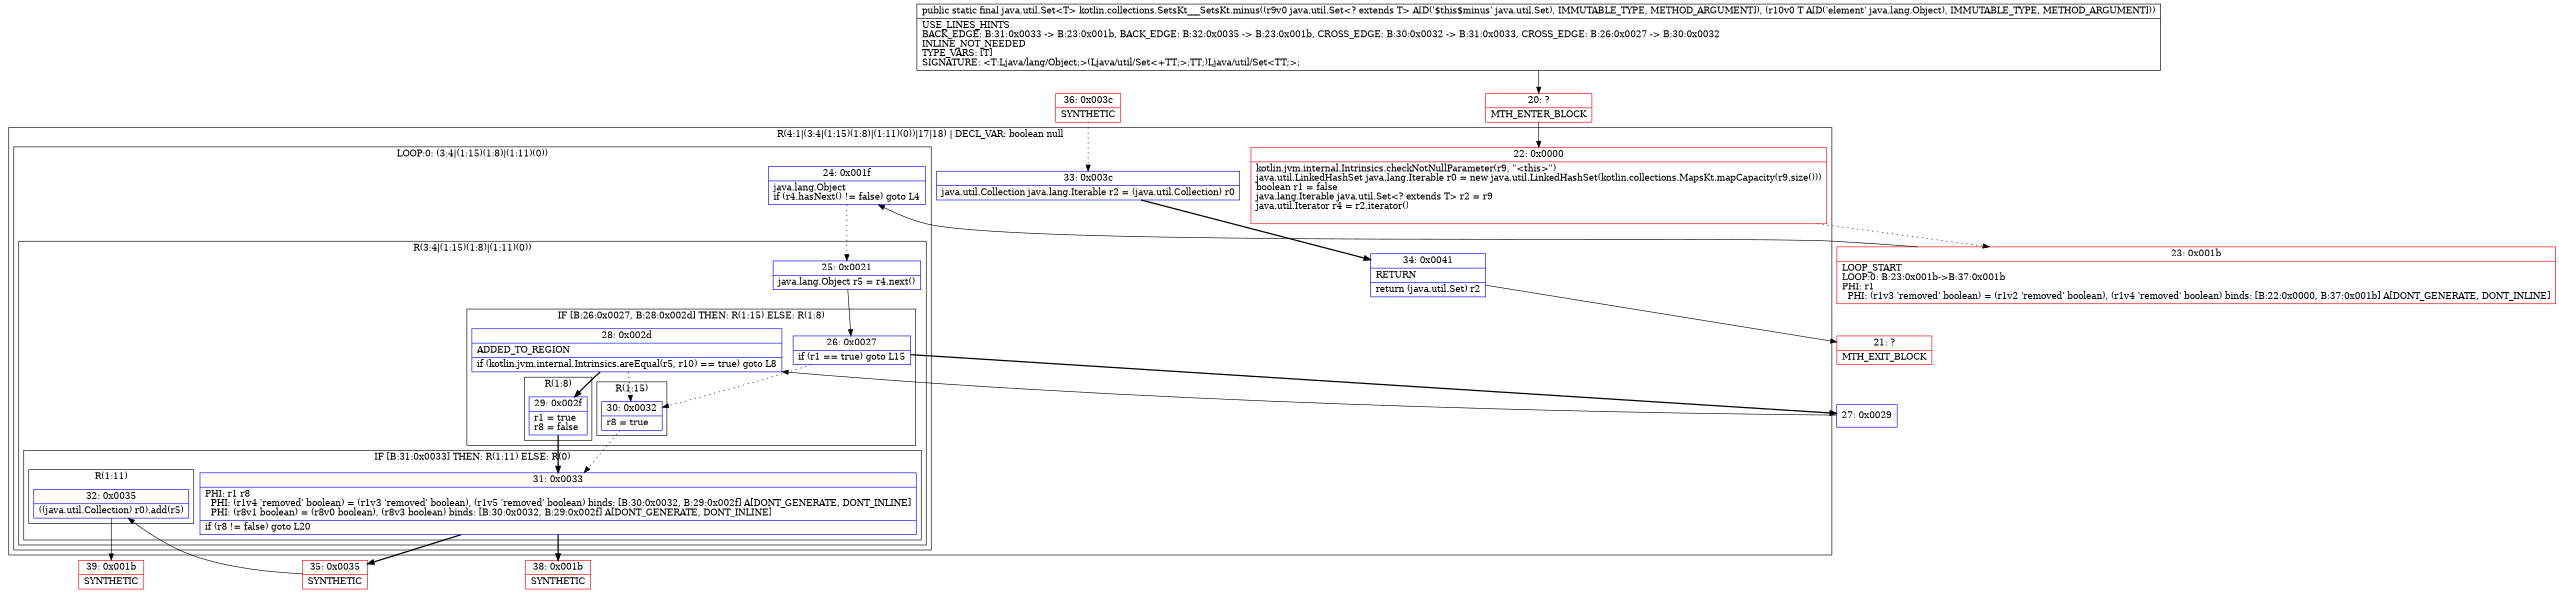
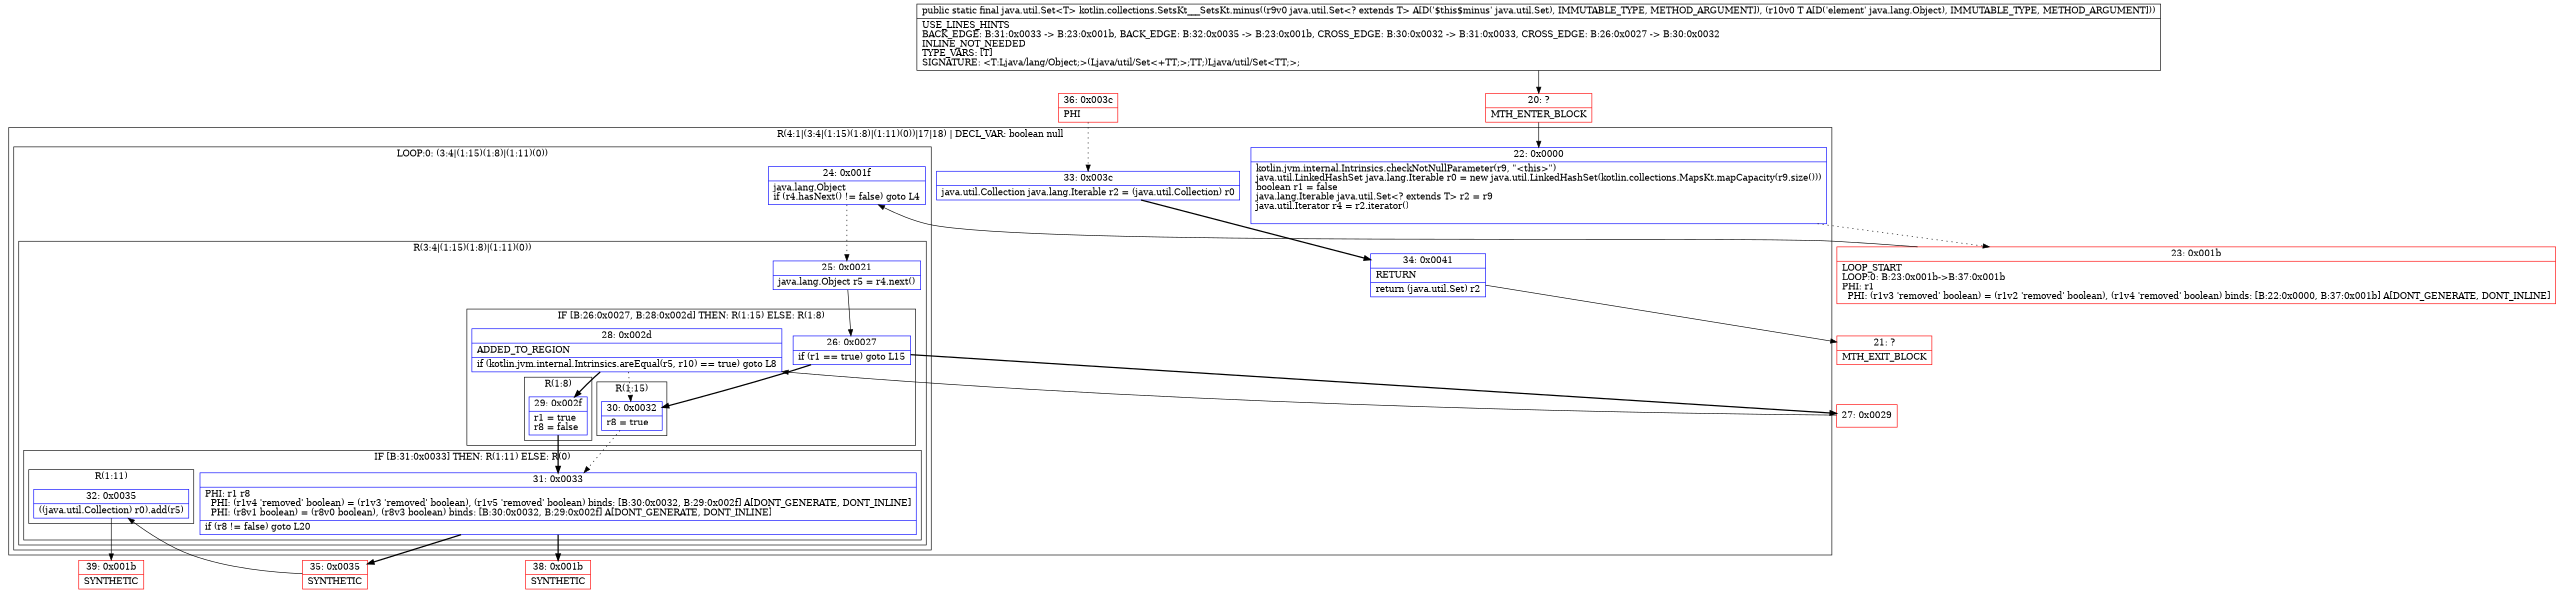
node "36: 0x003c": text "SYNTHETIC" -> "PHI"
node "22: 0x0000": color red -> blue
edge "26: 0x0027" -> "30: 0x0032": style dotted -> bold
node "27: 0x0029": color blue -> red
